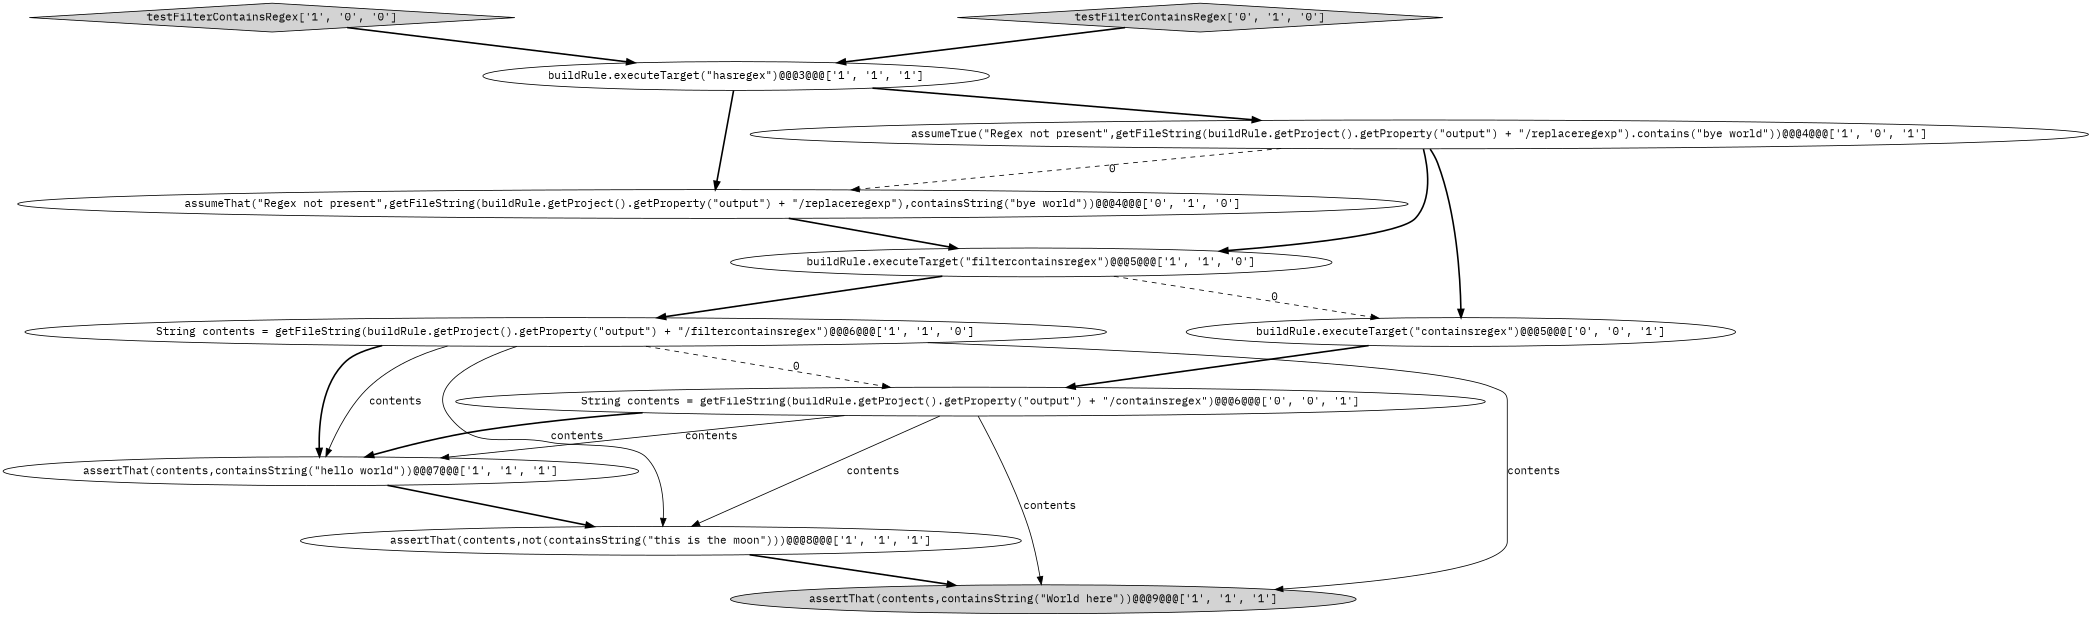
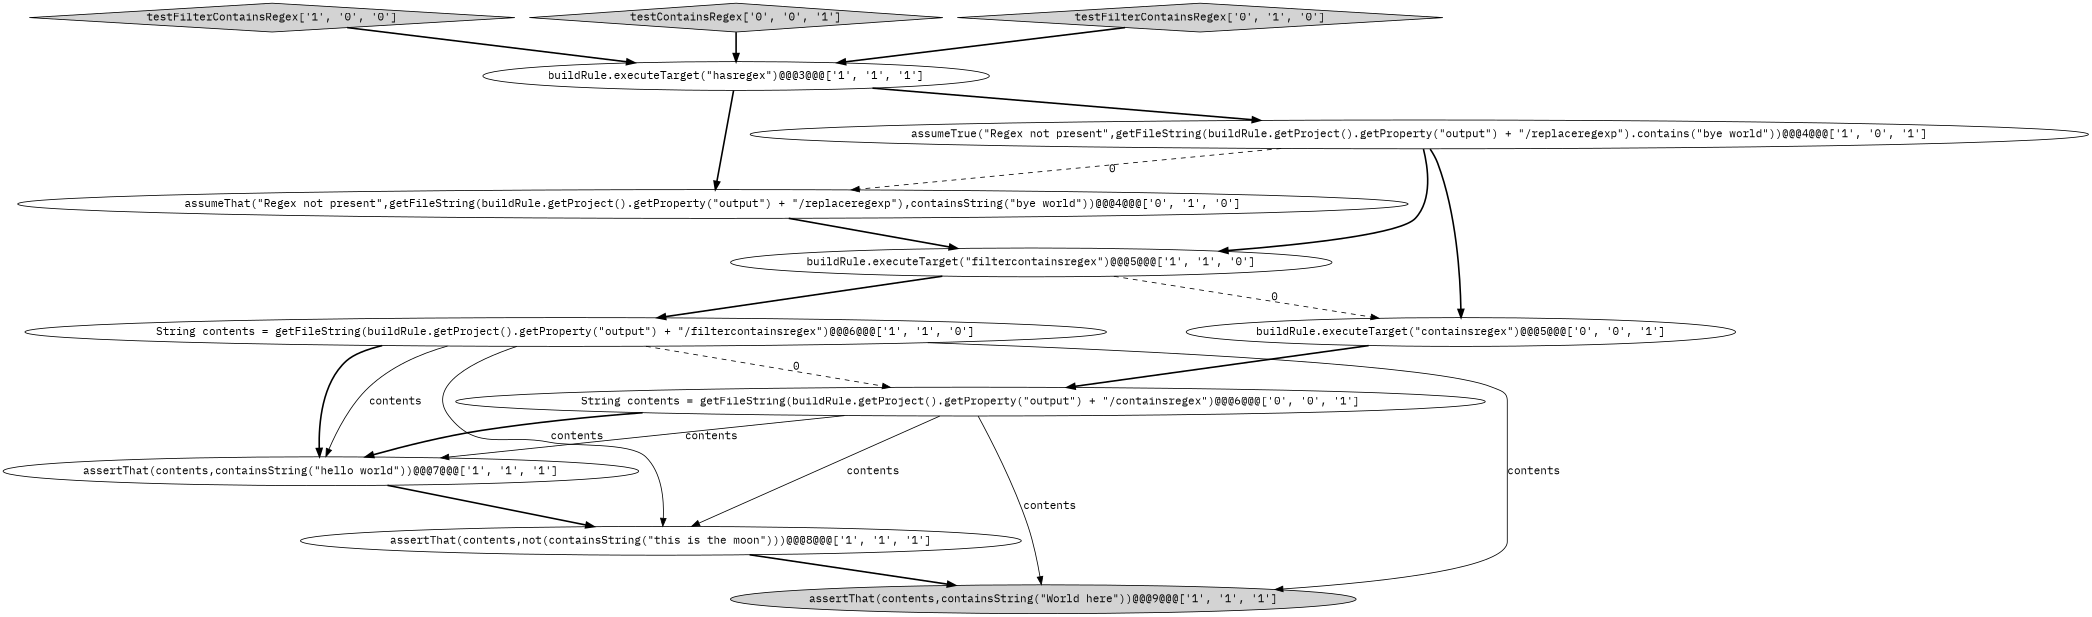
node "testContainsRegex['0', '0', '1']": added
